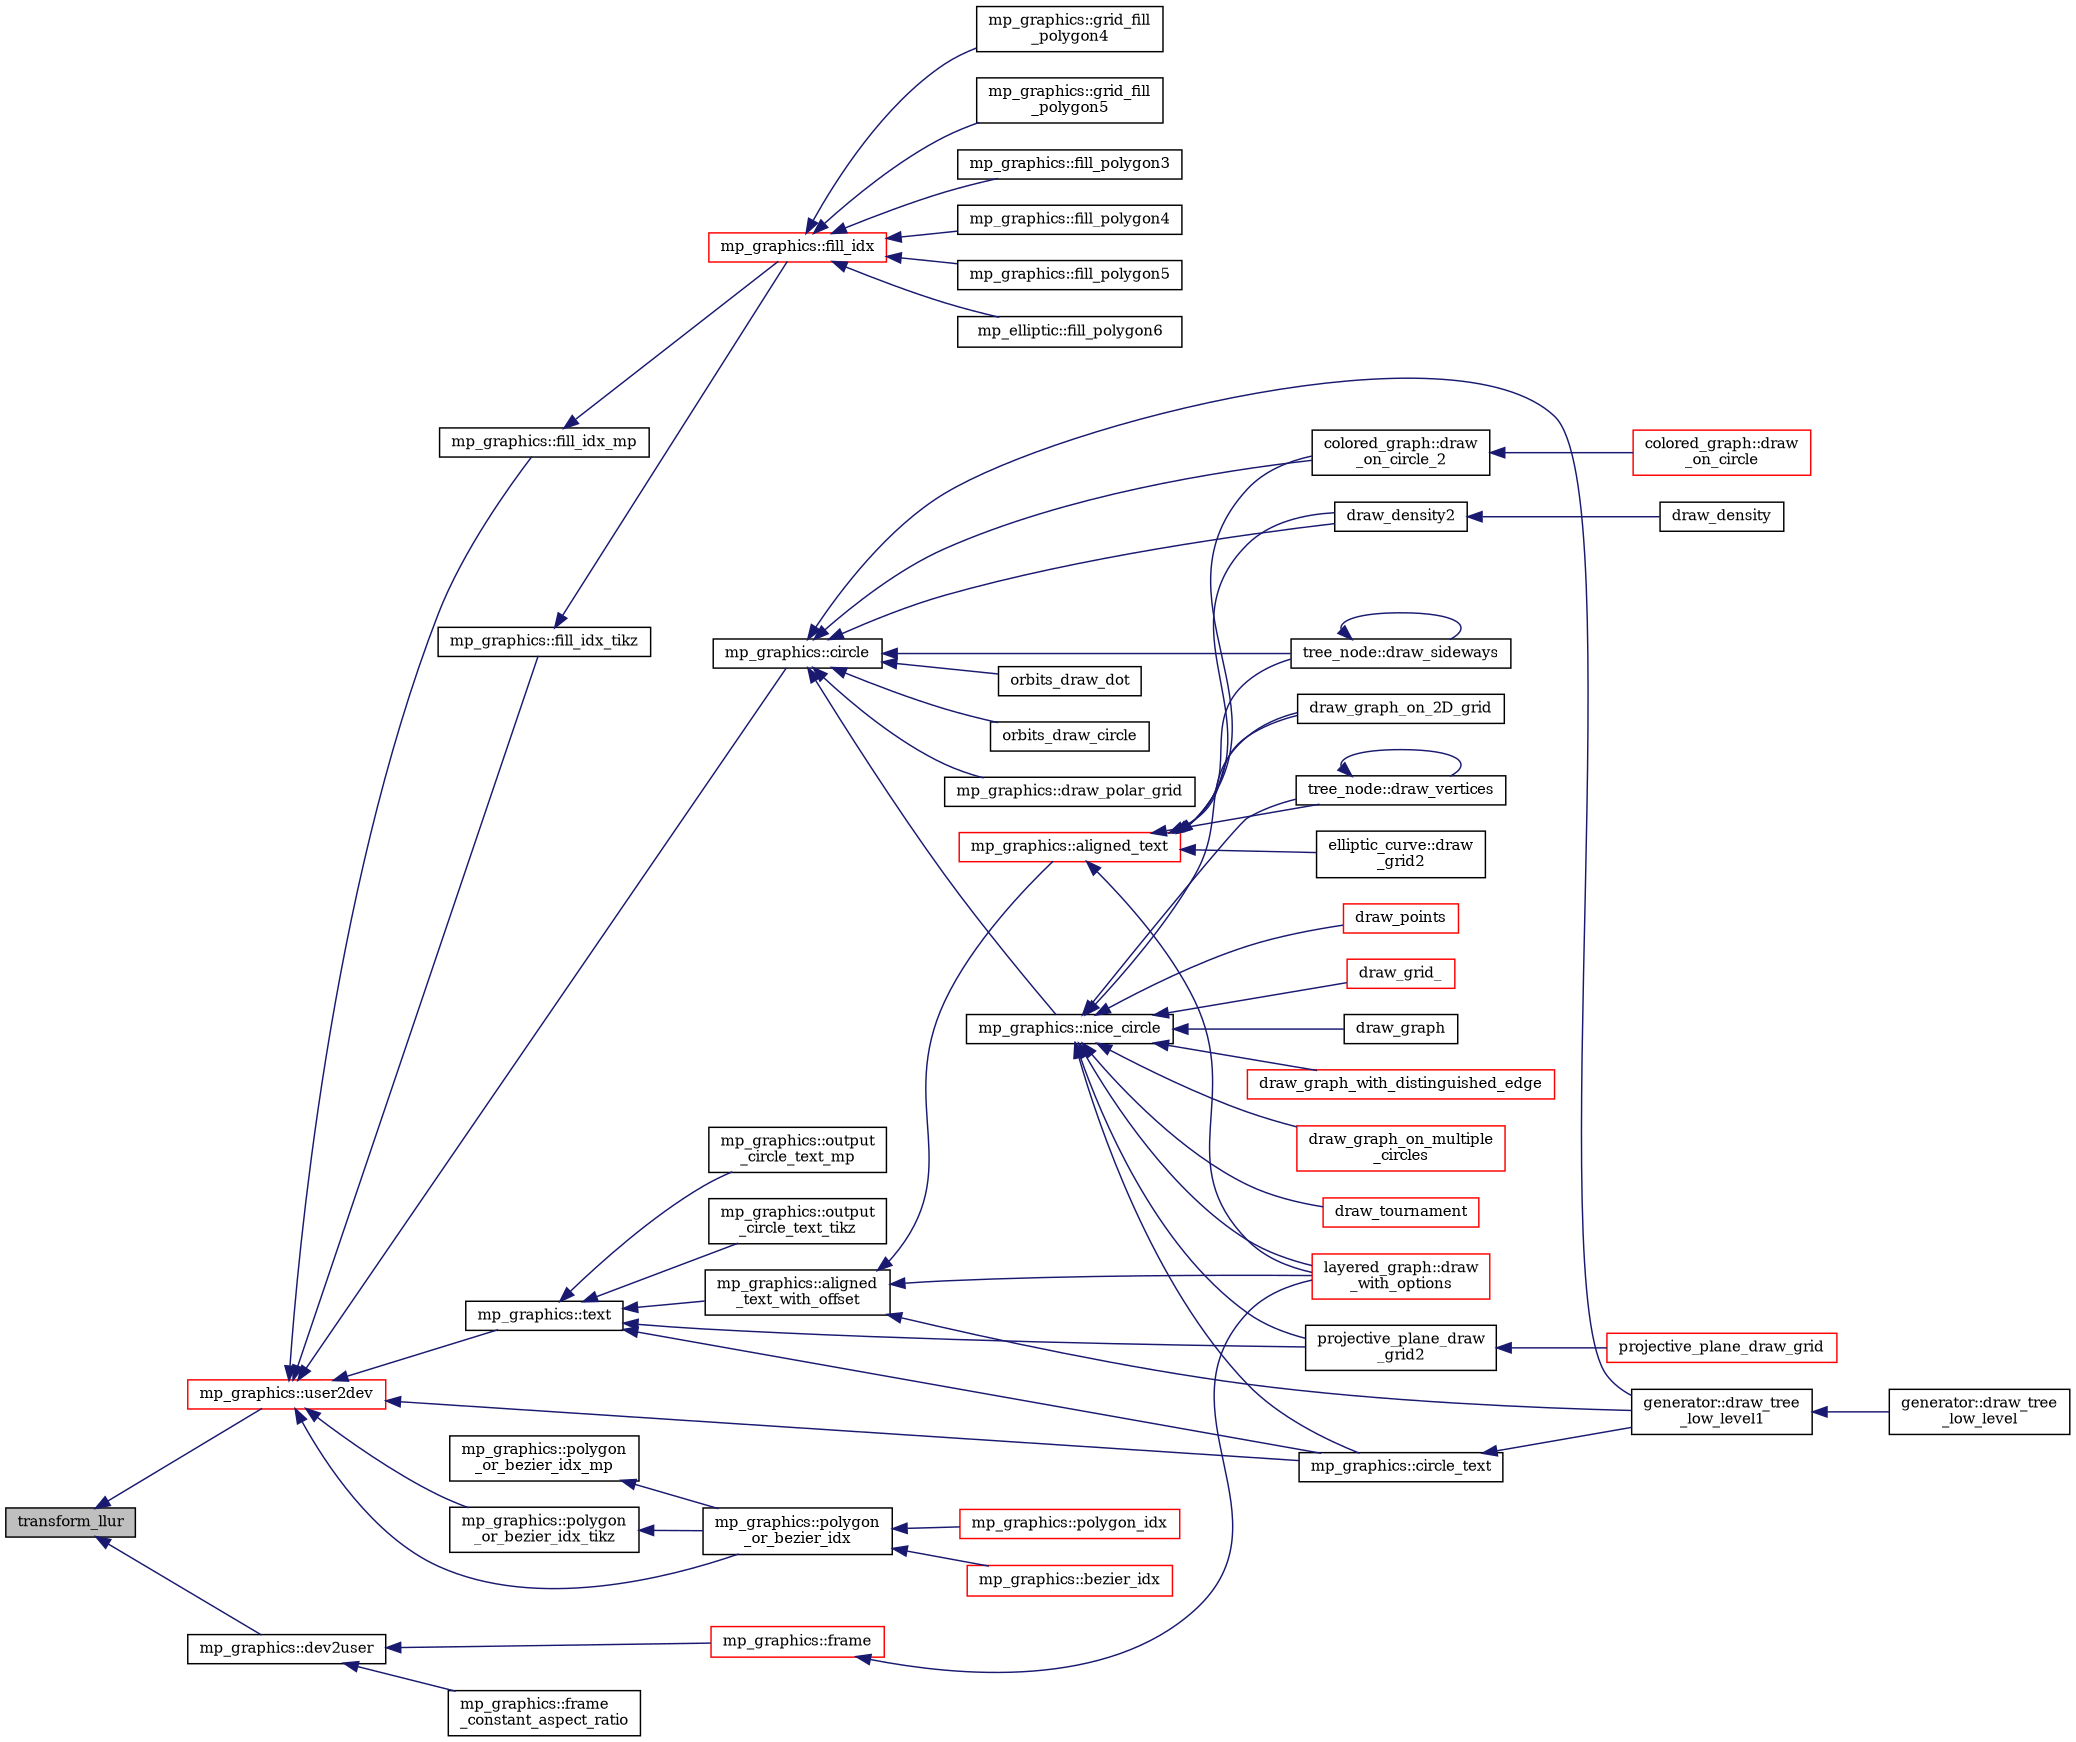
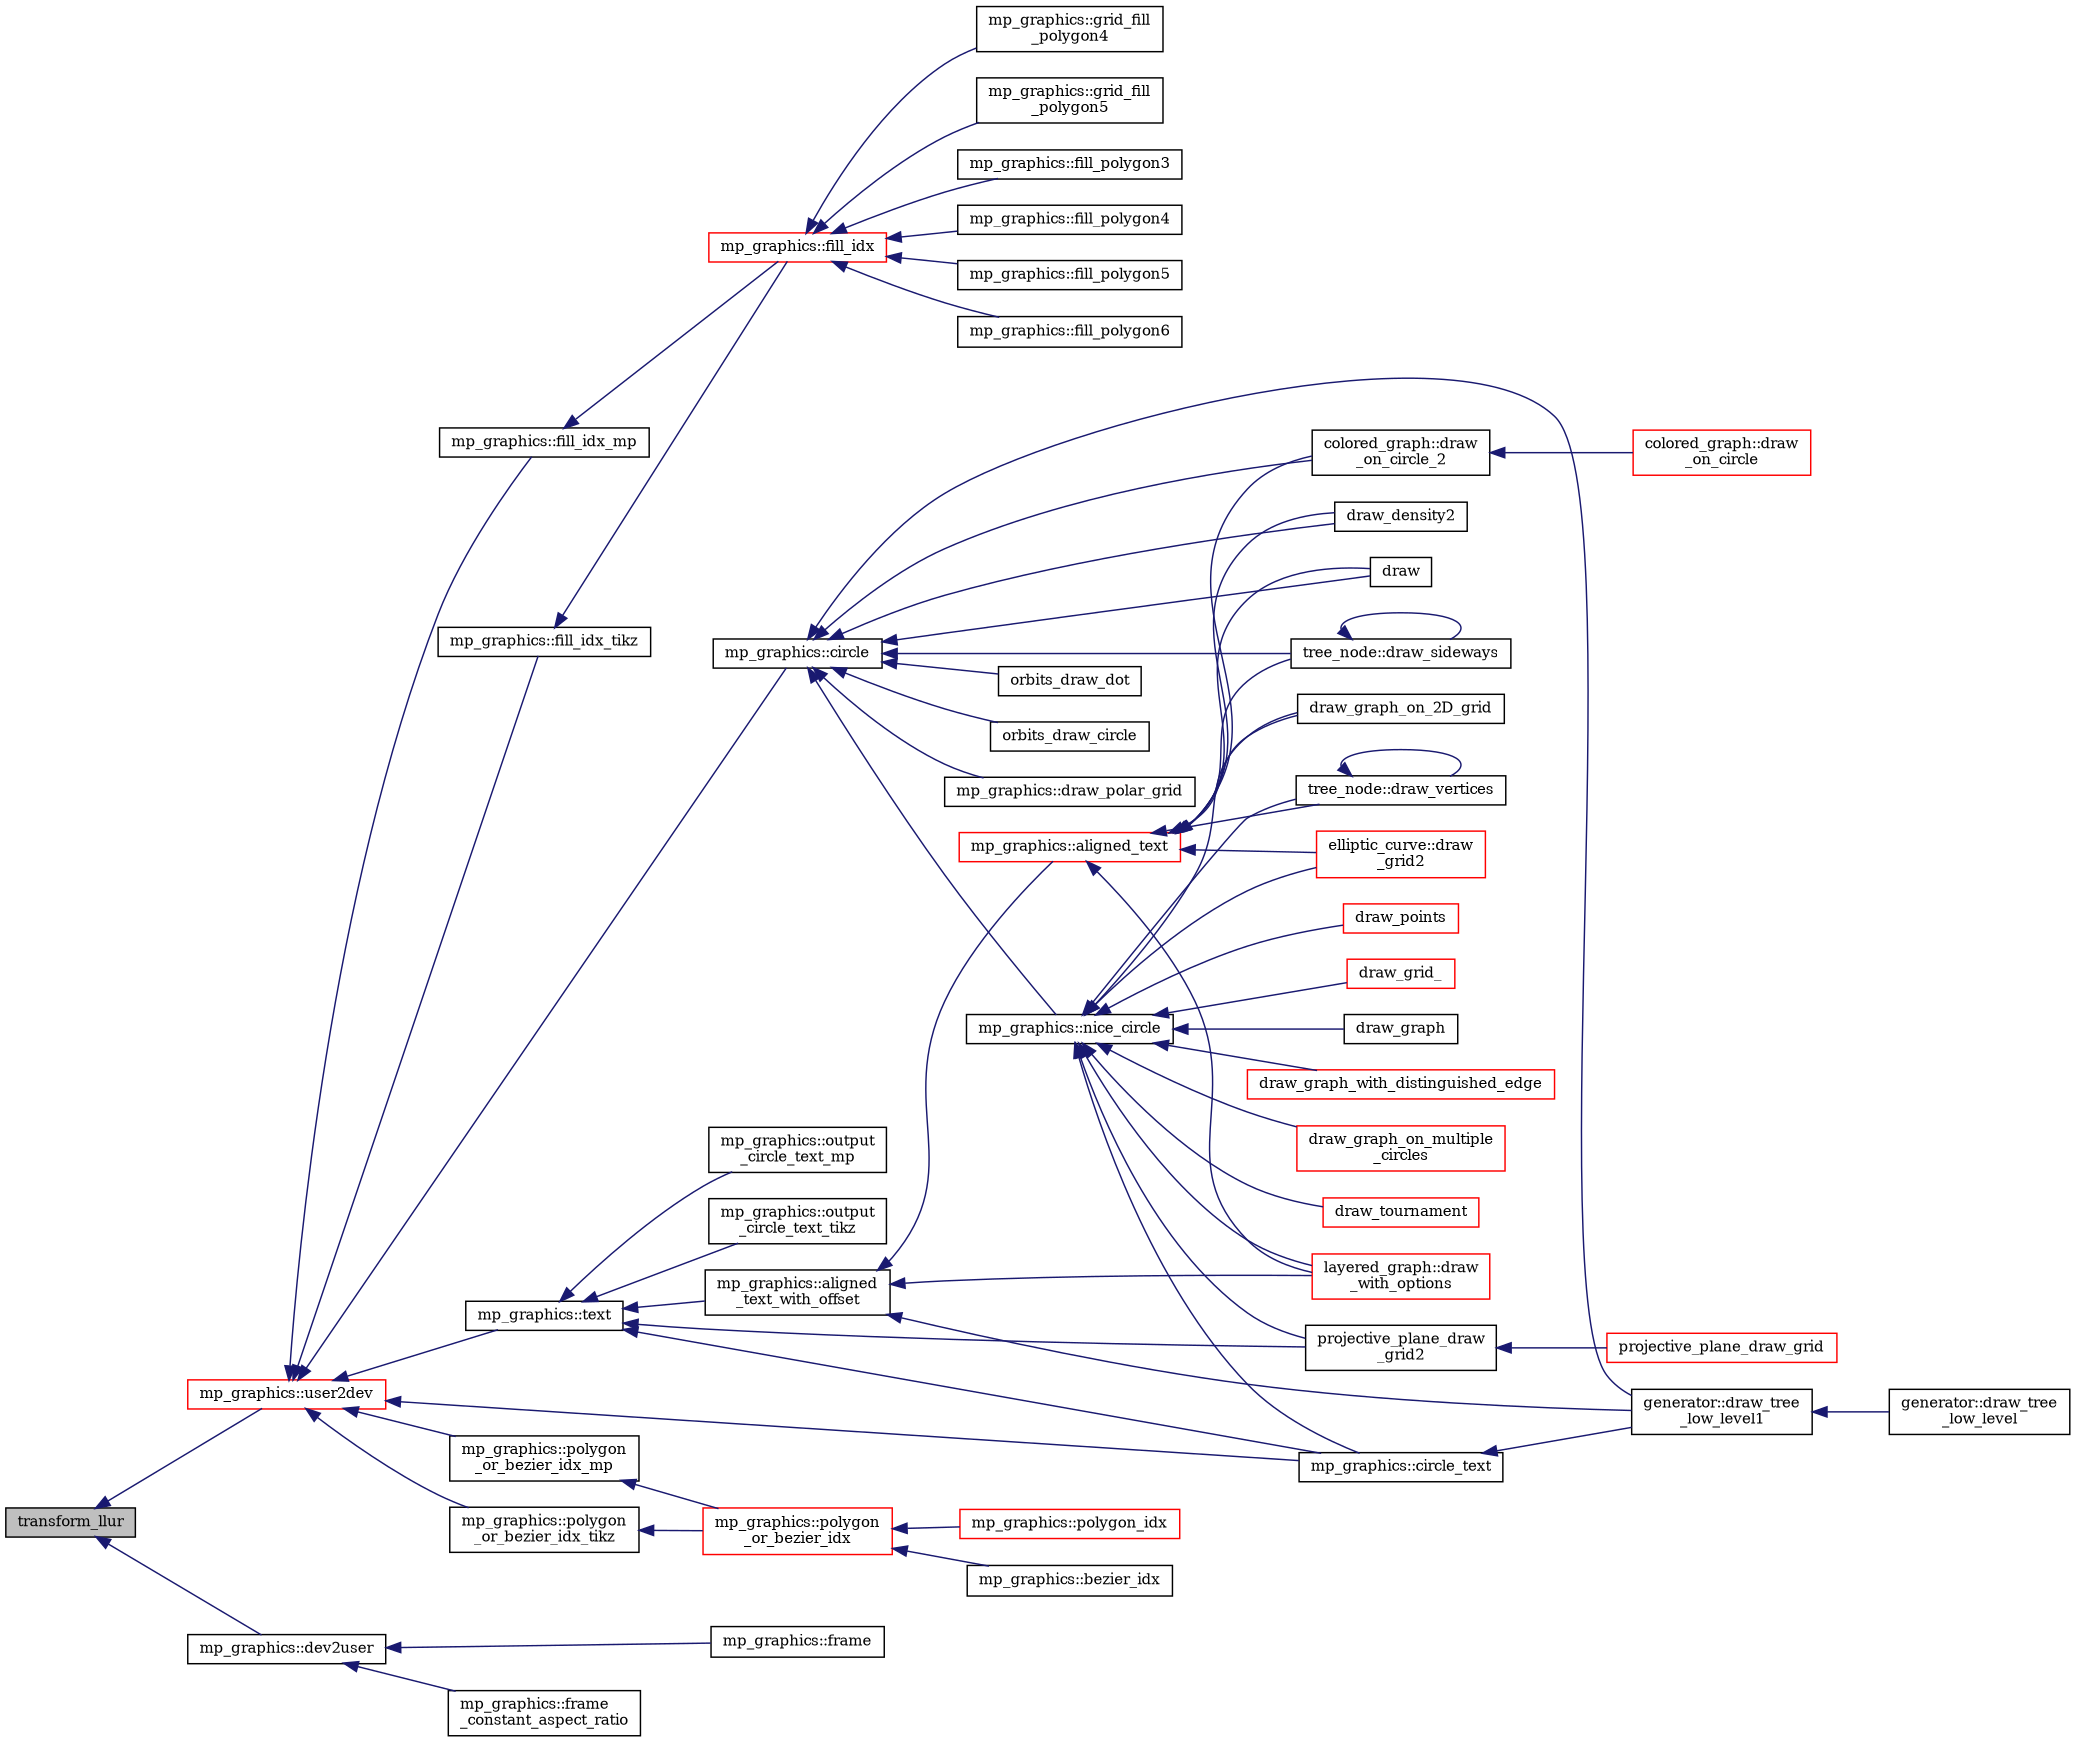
node "mp_elliptic::fill_polygon6": label "mp_elliptic::fill_polygon6" -> "mp_graphics::fill_polygon6"
node "draw_density": removed
node "draw": added
node "elliptic_curve::draw _grid2": color black -> red
edge "elliptic_curve::draw _grid2" -> "mp_graphics::nice_circle": added
node "mp_graphics::polygon _or_bezier_idx": color black -> red
node "mp_graphics::bezier_idx": color red -> black
edge "mp_graphics::polygon _or_bezier_idx" -> "mp_graphics::user2dev": now "mp_graphics::polygon _or_bezier_idx_mp" -> "mp_graphics::user2dev"
edge "layered_graph::draw _with_options" -> "mp_graphics::frame": removed
node "mp_graphics::frame": color red -> black
